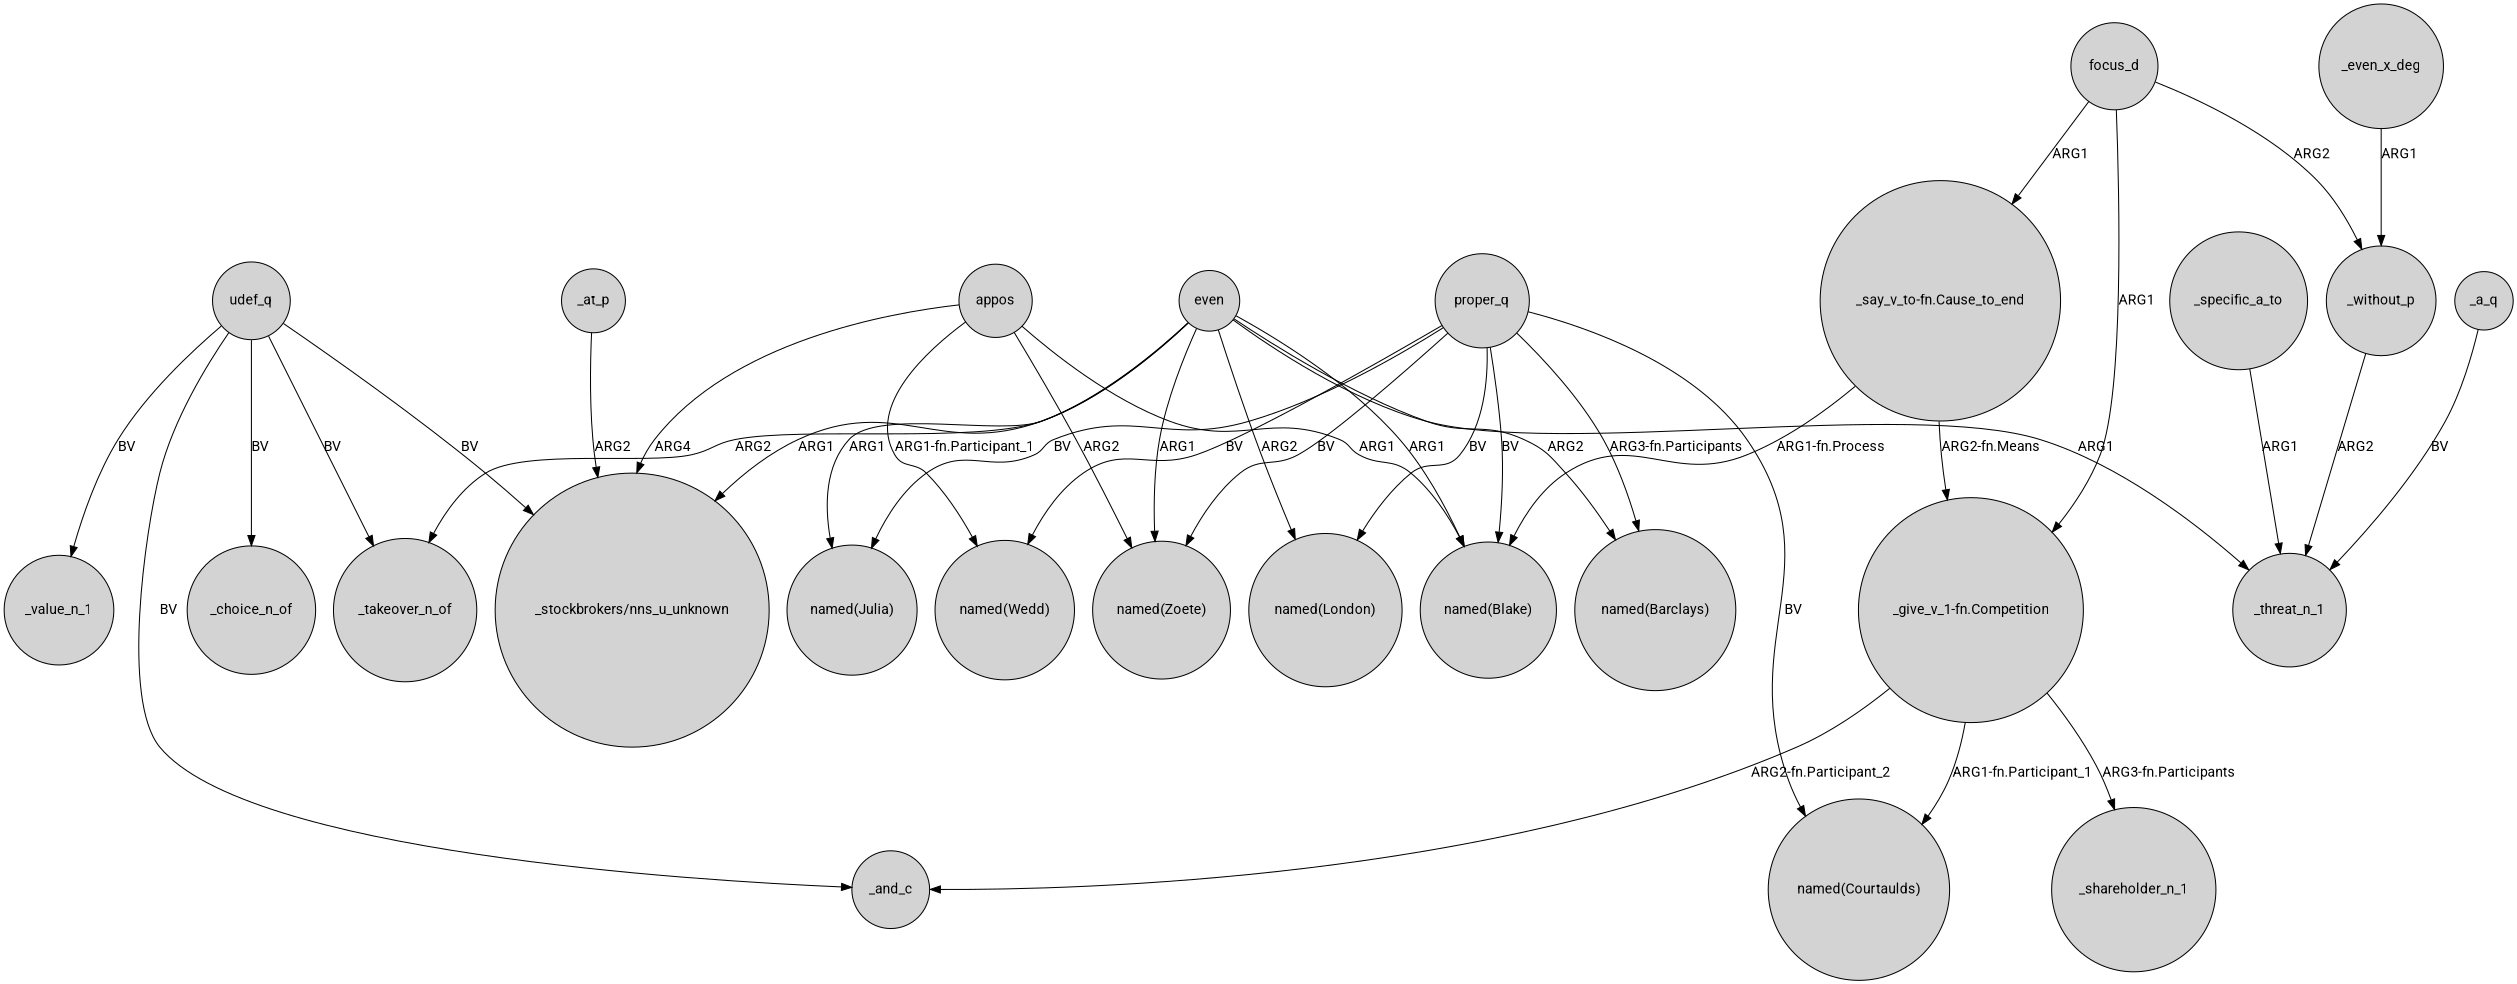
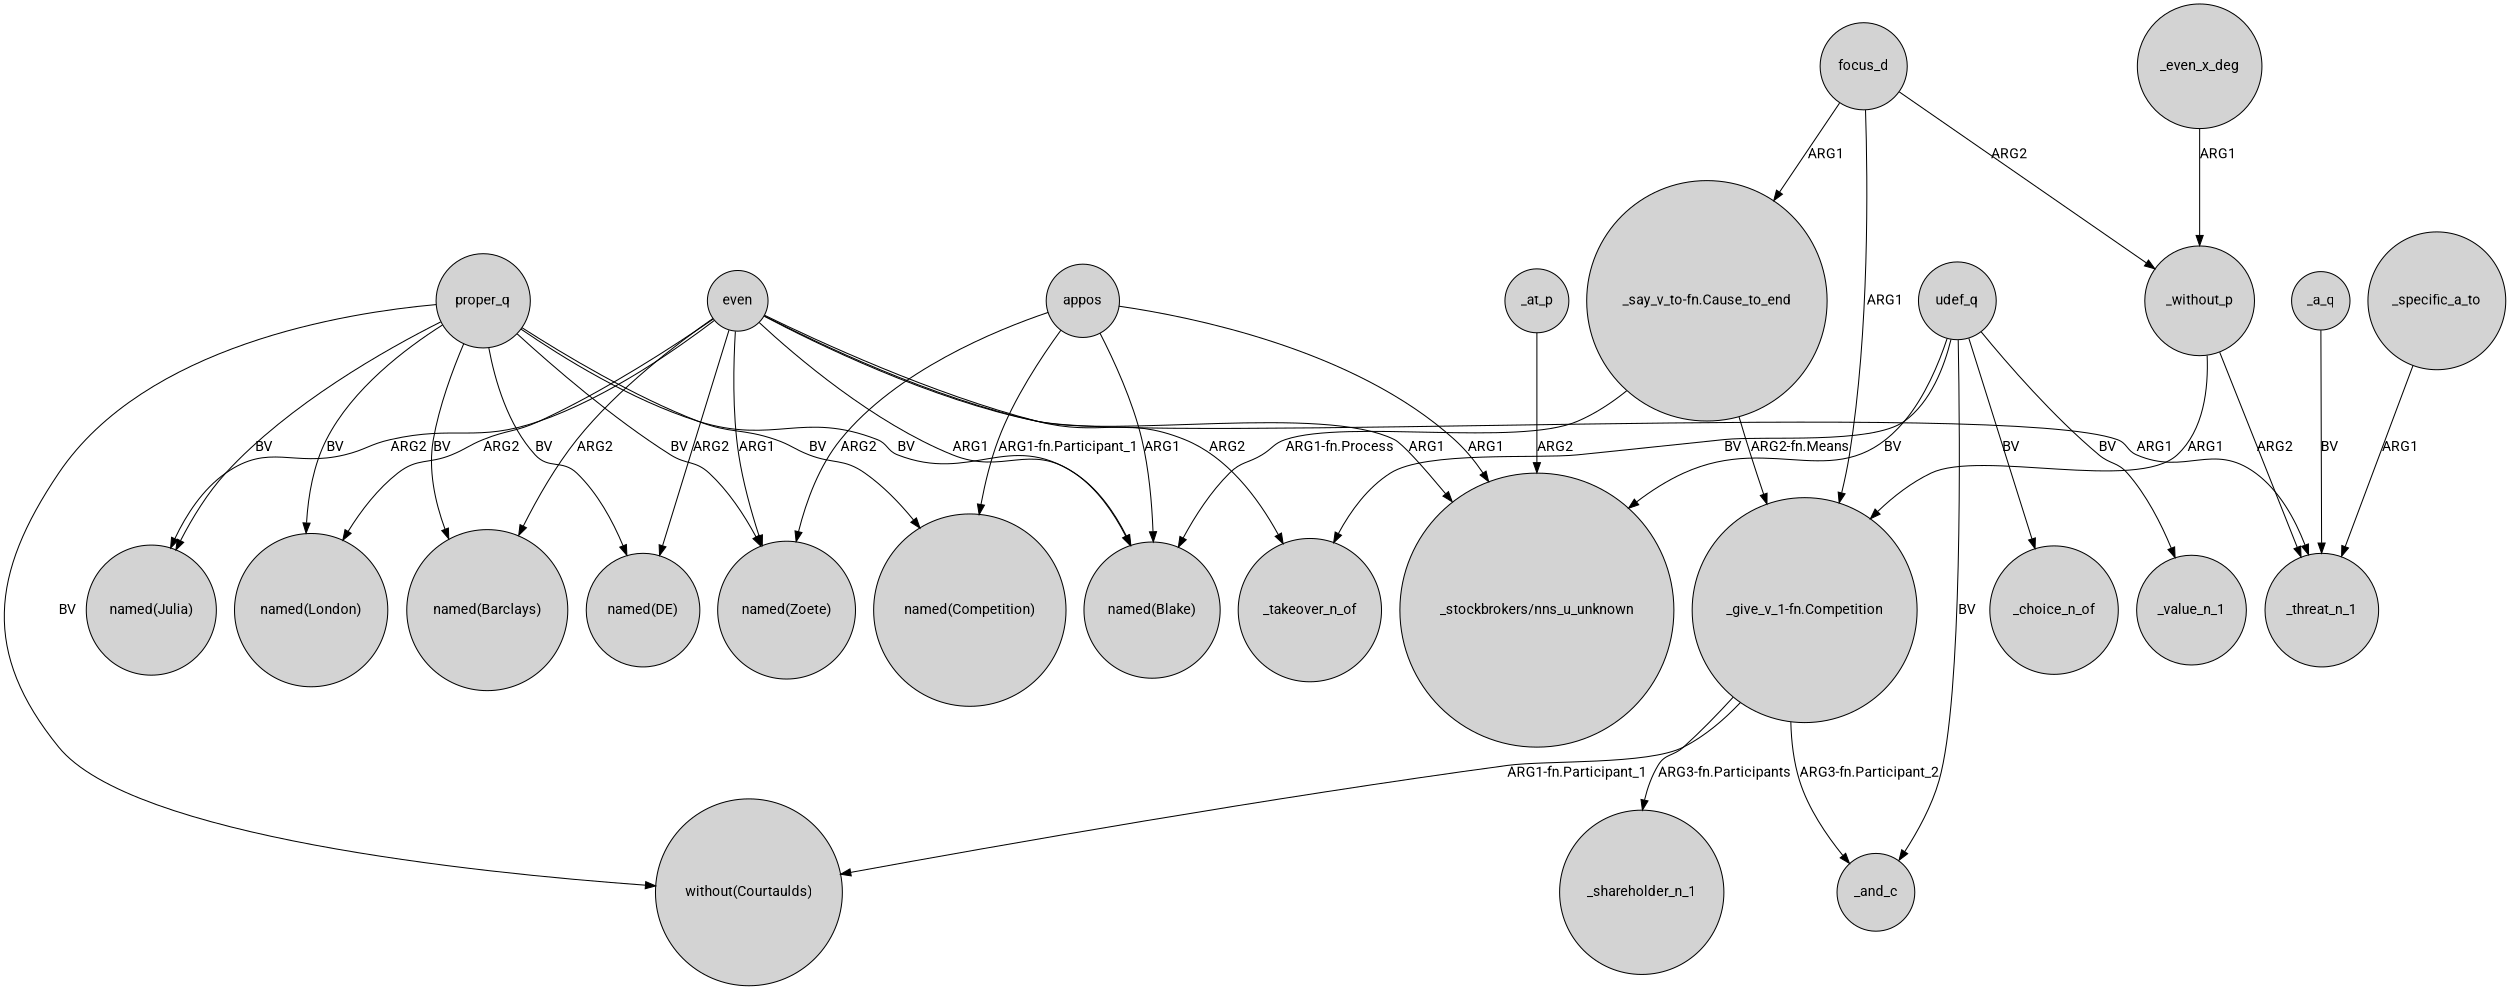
edge "appos" -> "_stockbrokers/nns_u_unknown": label "ARG4" -> "ARG1"
edge "even" -> "named(Julia)": label "ARG1" -> "ARG2"
edge "proper_q" -> "named(Barclays)": label "ARG3-fn.Participants" -> "BV"
edge "_without_p" -> "_give_v_1-fn.Competition": added, label "ARG1"
node "named(DE)": added
node "named(Wedd)": label "named(Wedd)" -> "named(Competition)"
edge "_give_v_1-fn.Competition" -> "_and_c": label "ARG2-fn.Participant_2" -> "ARG3-fn.Participant_2"
node "named(Courtaulds)": label "named(Courtaulds)" -> "without(Courtaulds)"
